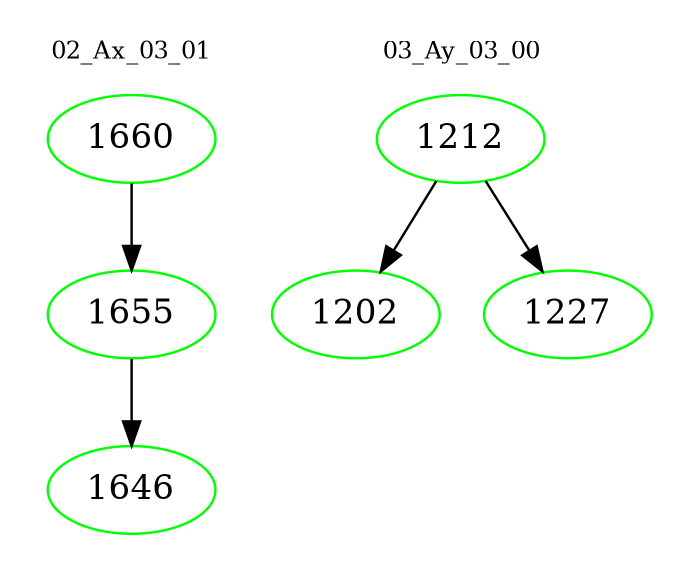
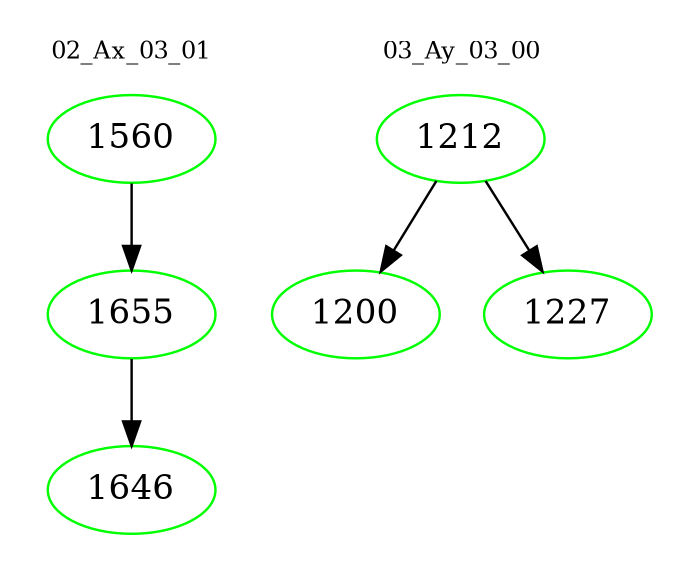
node "1660": label "1660" -> "1560"
node "1202": label "1202" -> "1200"
